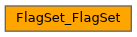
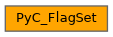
node "FlagSet_FlagSet": label "FlagSet_FlagSet" -> "PyC_FlagSet"
